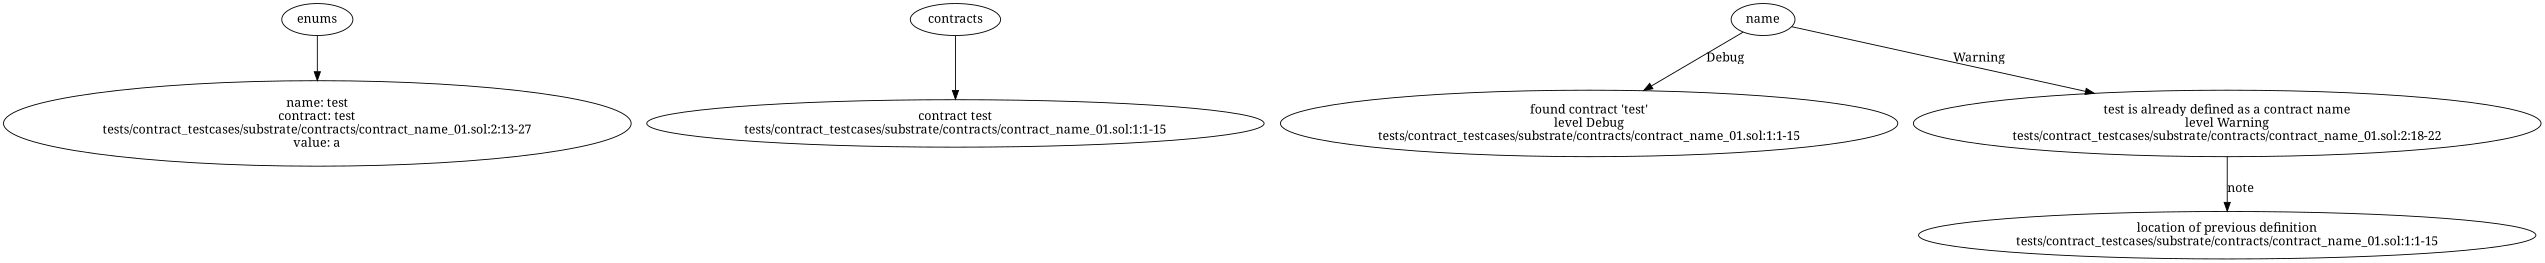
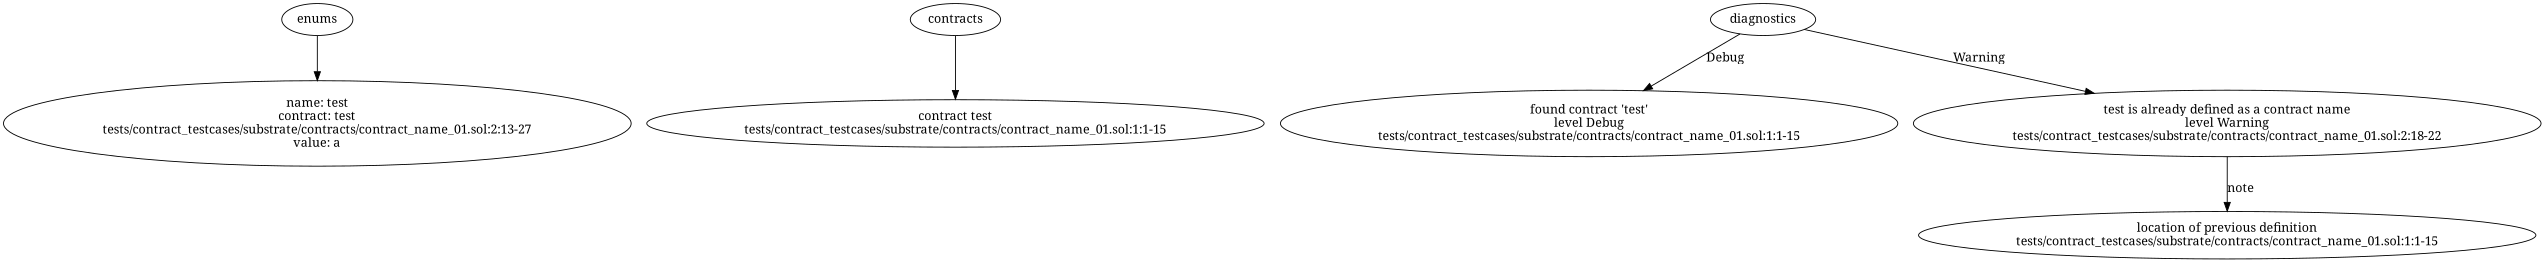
node "name": label "name" -> "diagnostics"
